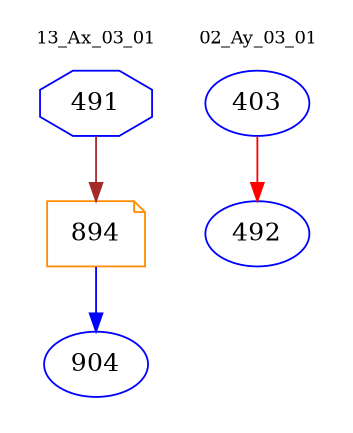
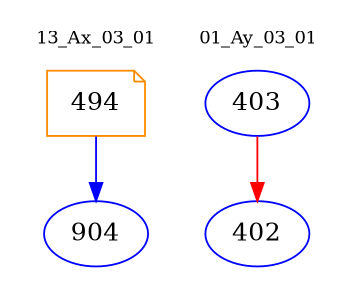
cluster "02_Ay_03_01": label "02_Ay_03_01" -> "01_Ay_03_01"
node "491": removed
node "894": label "894" -> "494"
node "492": label "492" -> "402"
